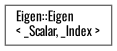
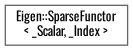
node "Eigen::Eigen < _Scalar, _Index >": label "Eigen::Eigen < _Scalar, _Index >" -> "Eigen::SparseFunctor < _Scalar, _Index >"
